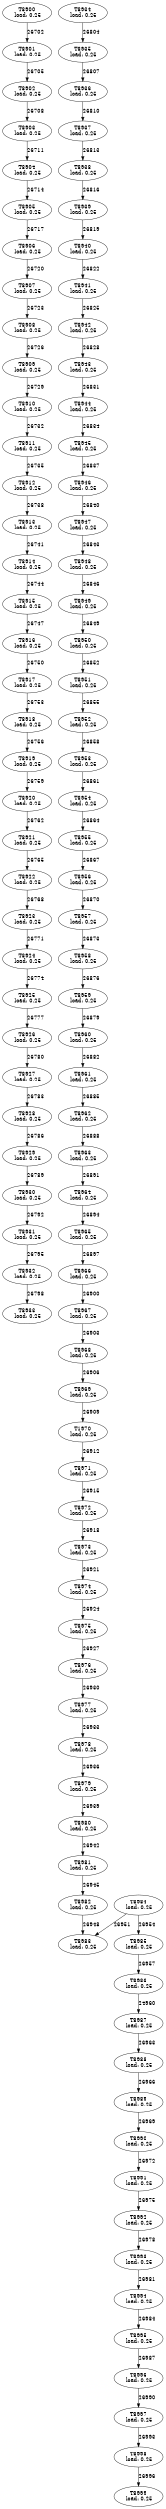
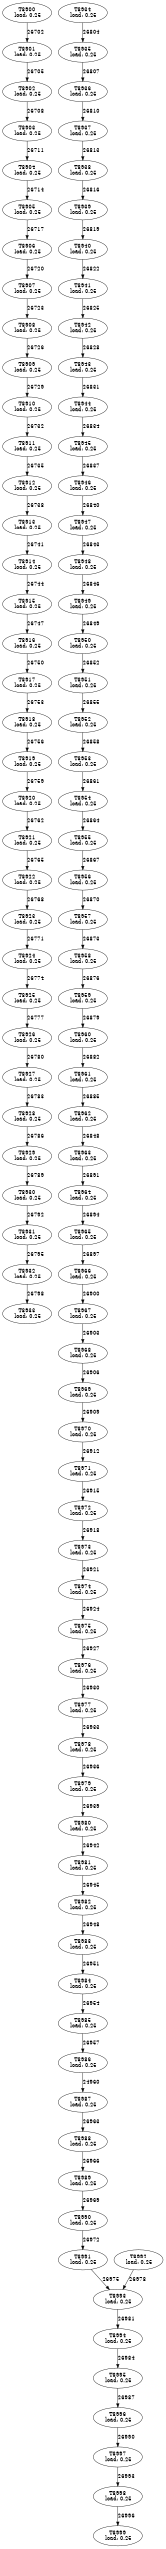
edge "T8962 load: 0.25" -> "T8963 load: 0.25": label "26888" -> "26848"
node "T1970 load: 0.25": label "T1970 load: 0.25" -> "T8970 load: 0.25"
edge "T8984 load: 0.25" -> "T8983 load: 0.25": reversed
edge "T8991 load: 0.25" -> "T8992 load: 0.25": now "T8991 load: 0.25" -> "T8993 load: 0.25"
